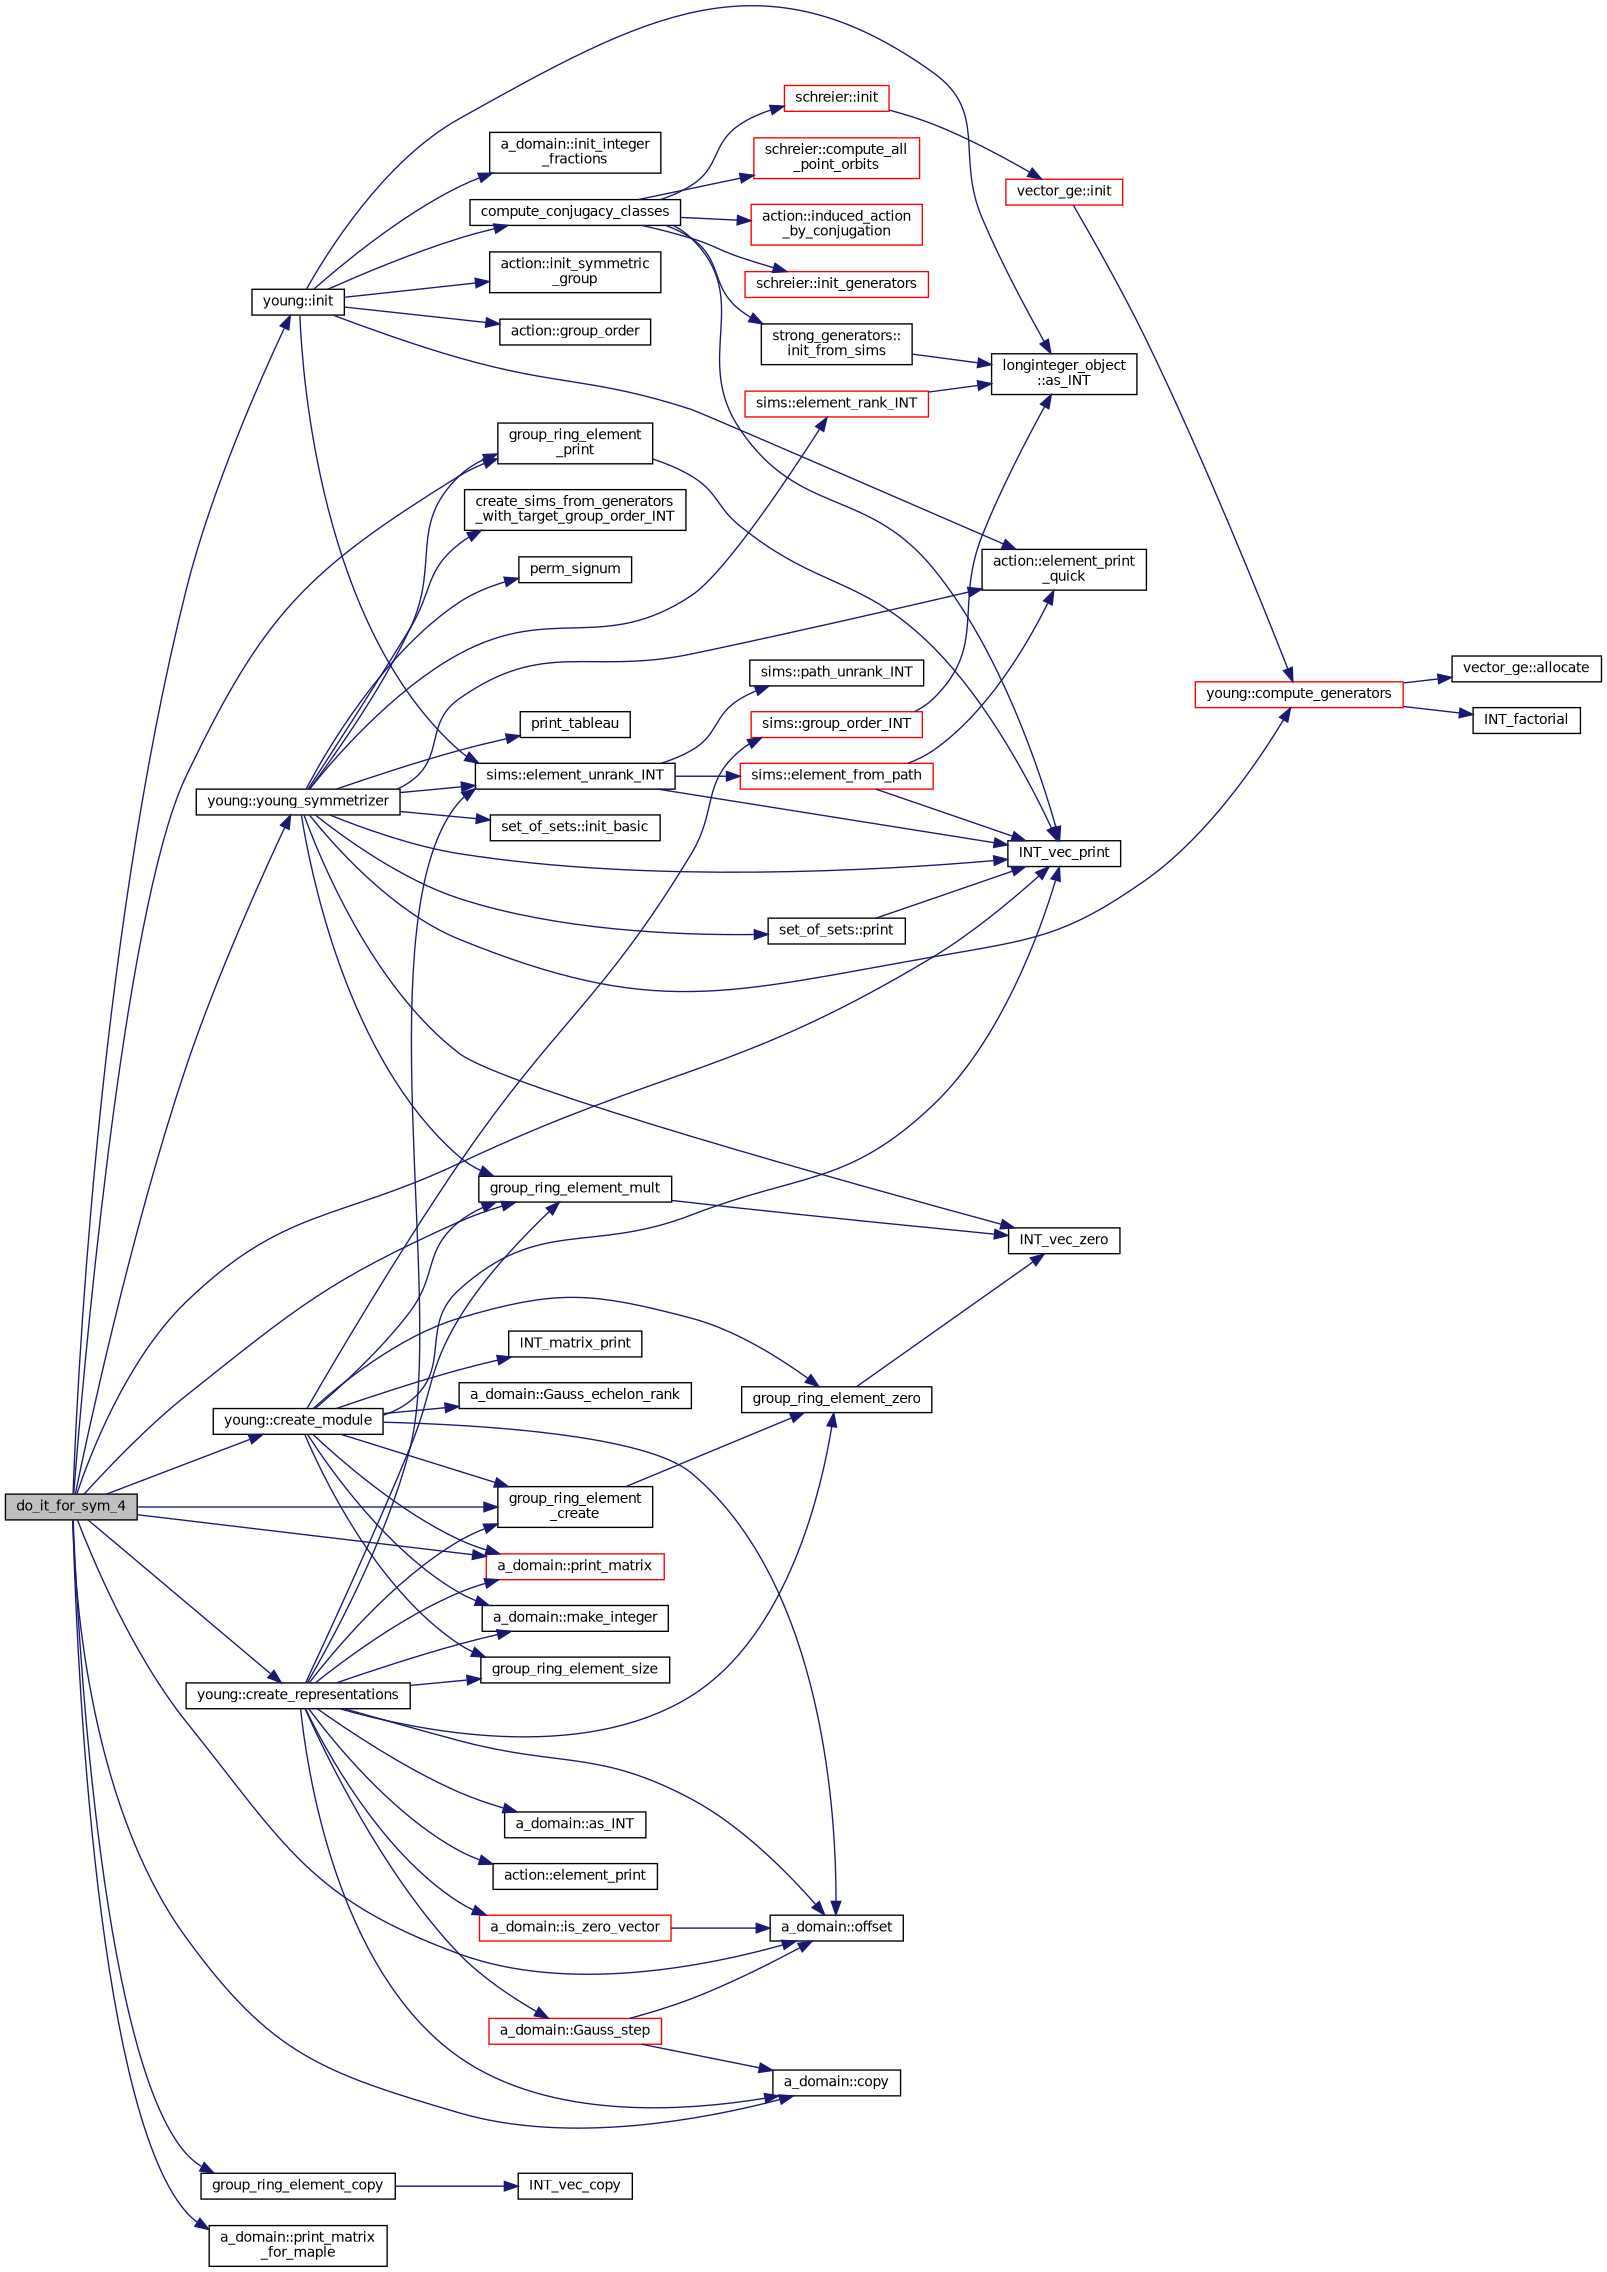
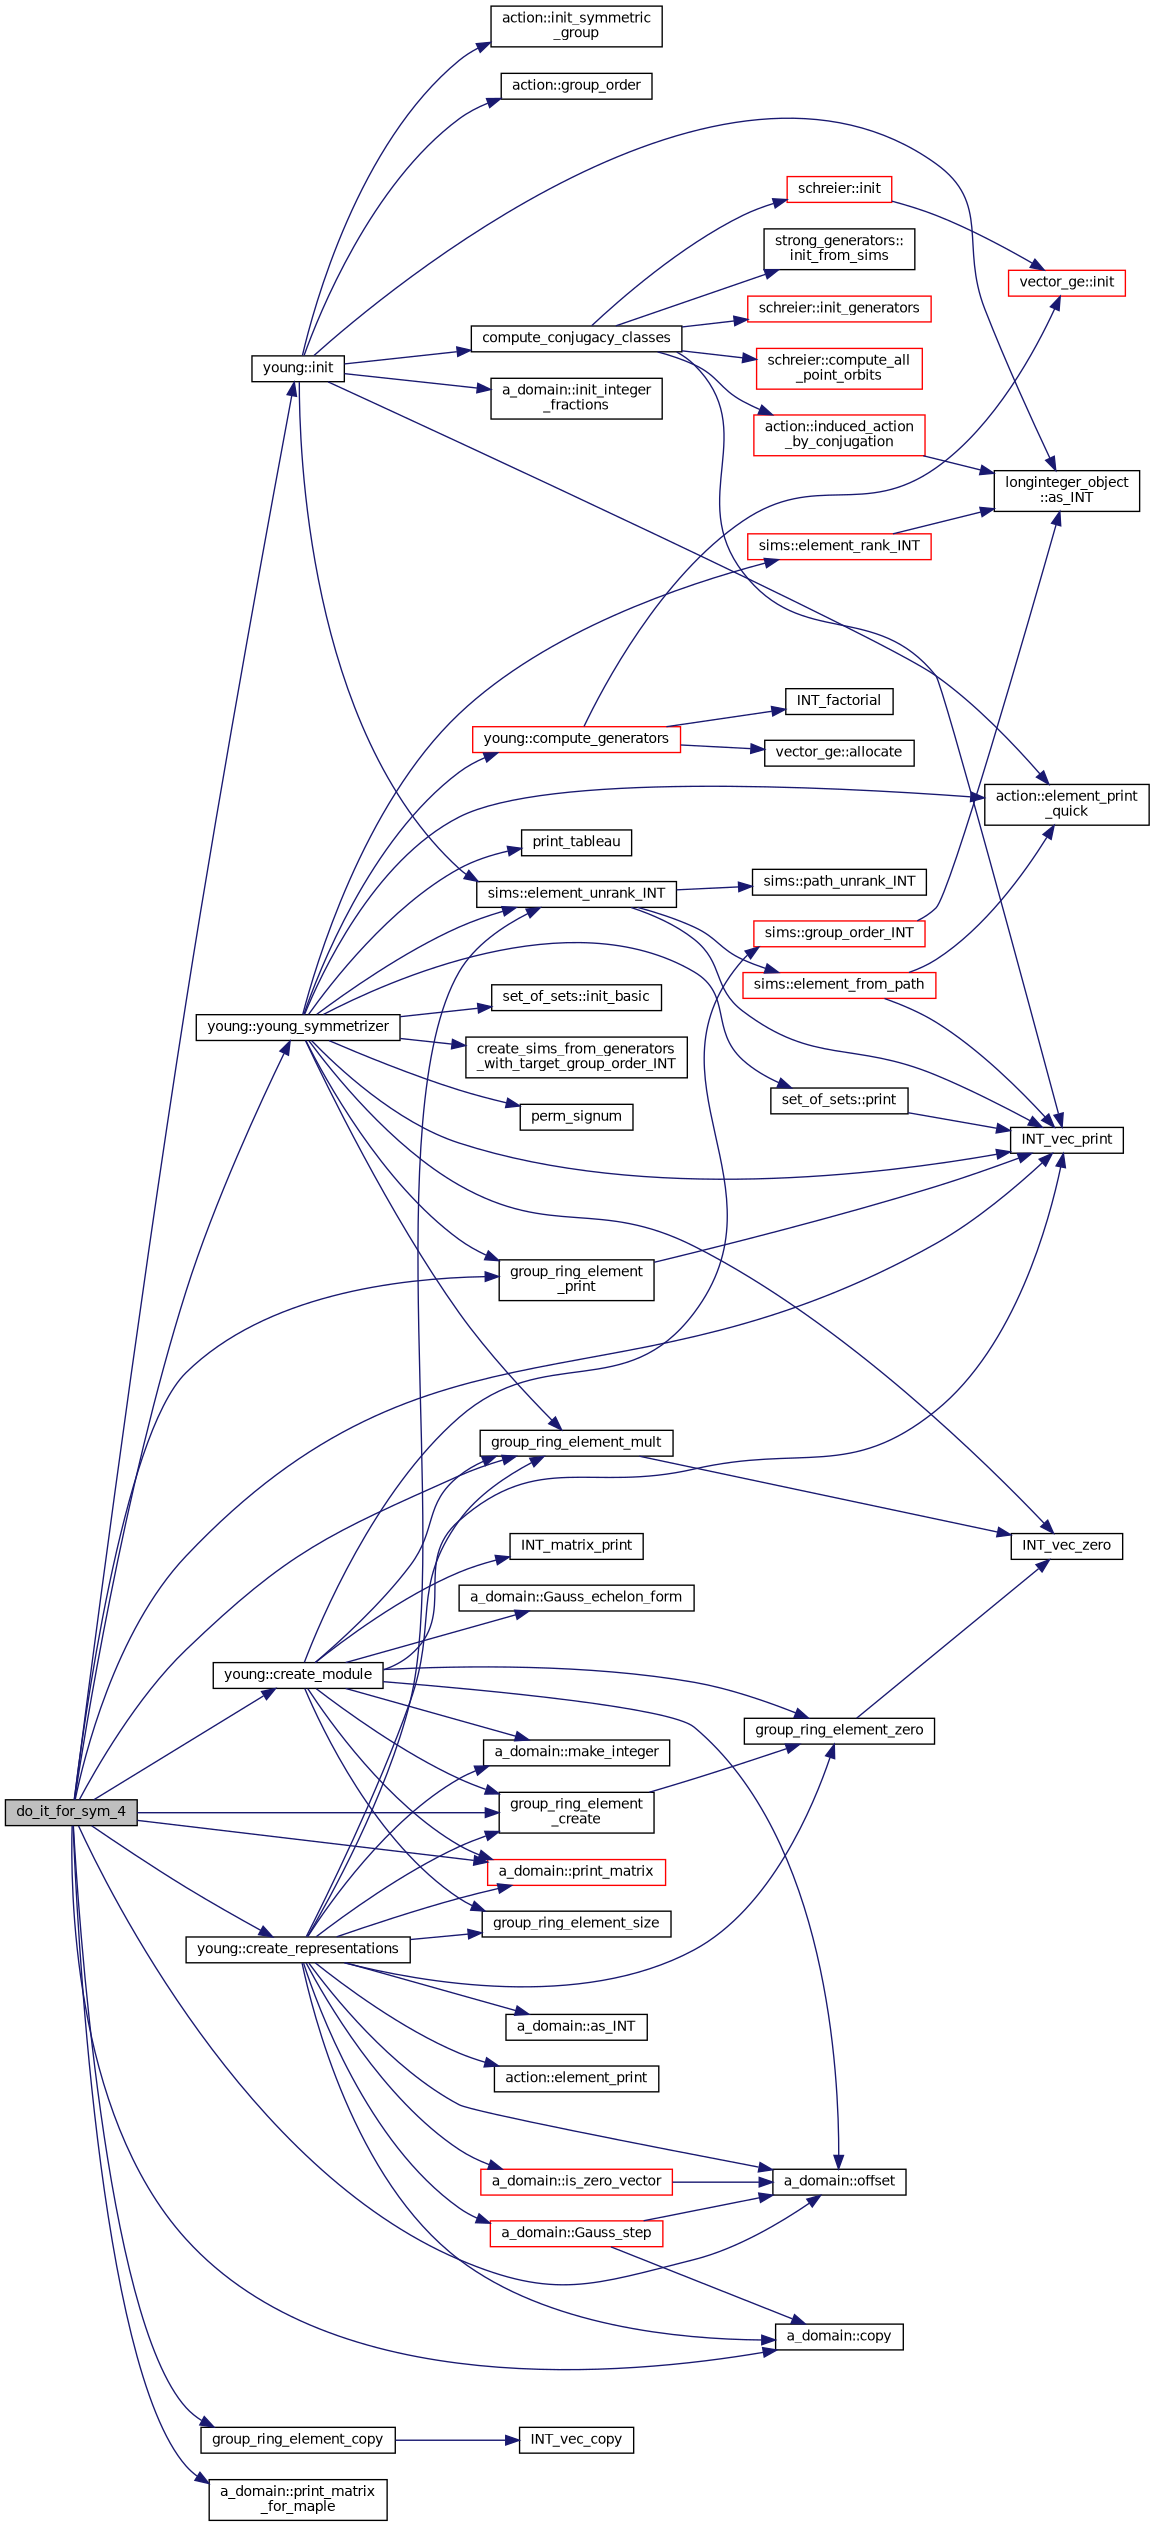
edge "strong_generators:: init_from_sims" -> "longinteger_object ::as_INT": now "action::induced_action _by_conjugation" -> "longinteger_object ::as_INT"
edge "vector_ge::init" -> "young::compute_generators": reversed
node "a_domain::Gauss_echelon_rank": label "a_domain::Gauss_echelon_rank" -> "a_domain::Gauss_echelon_form"
